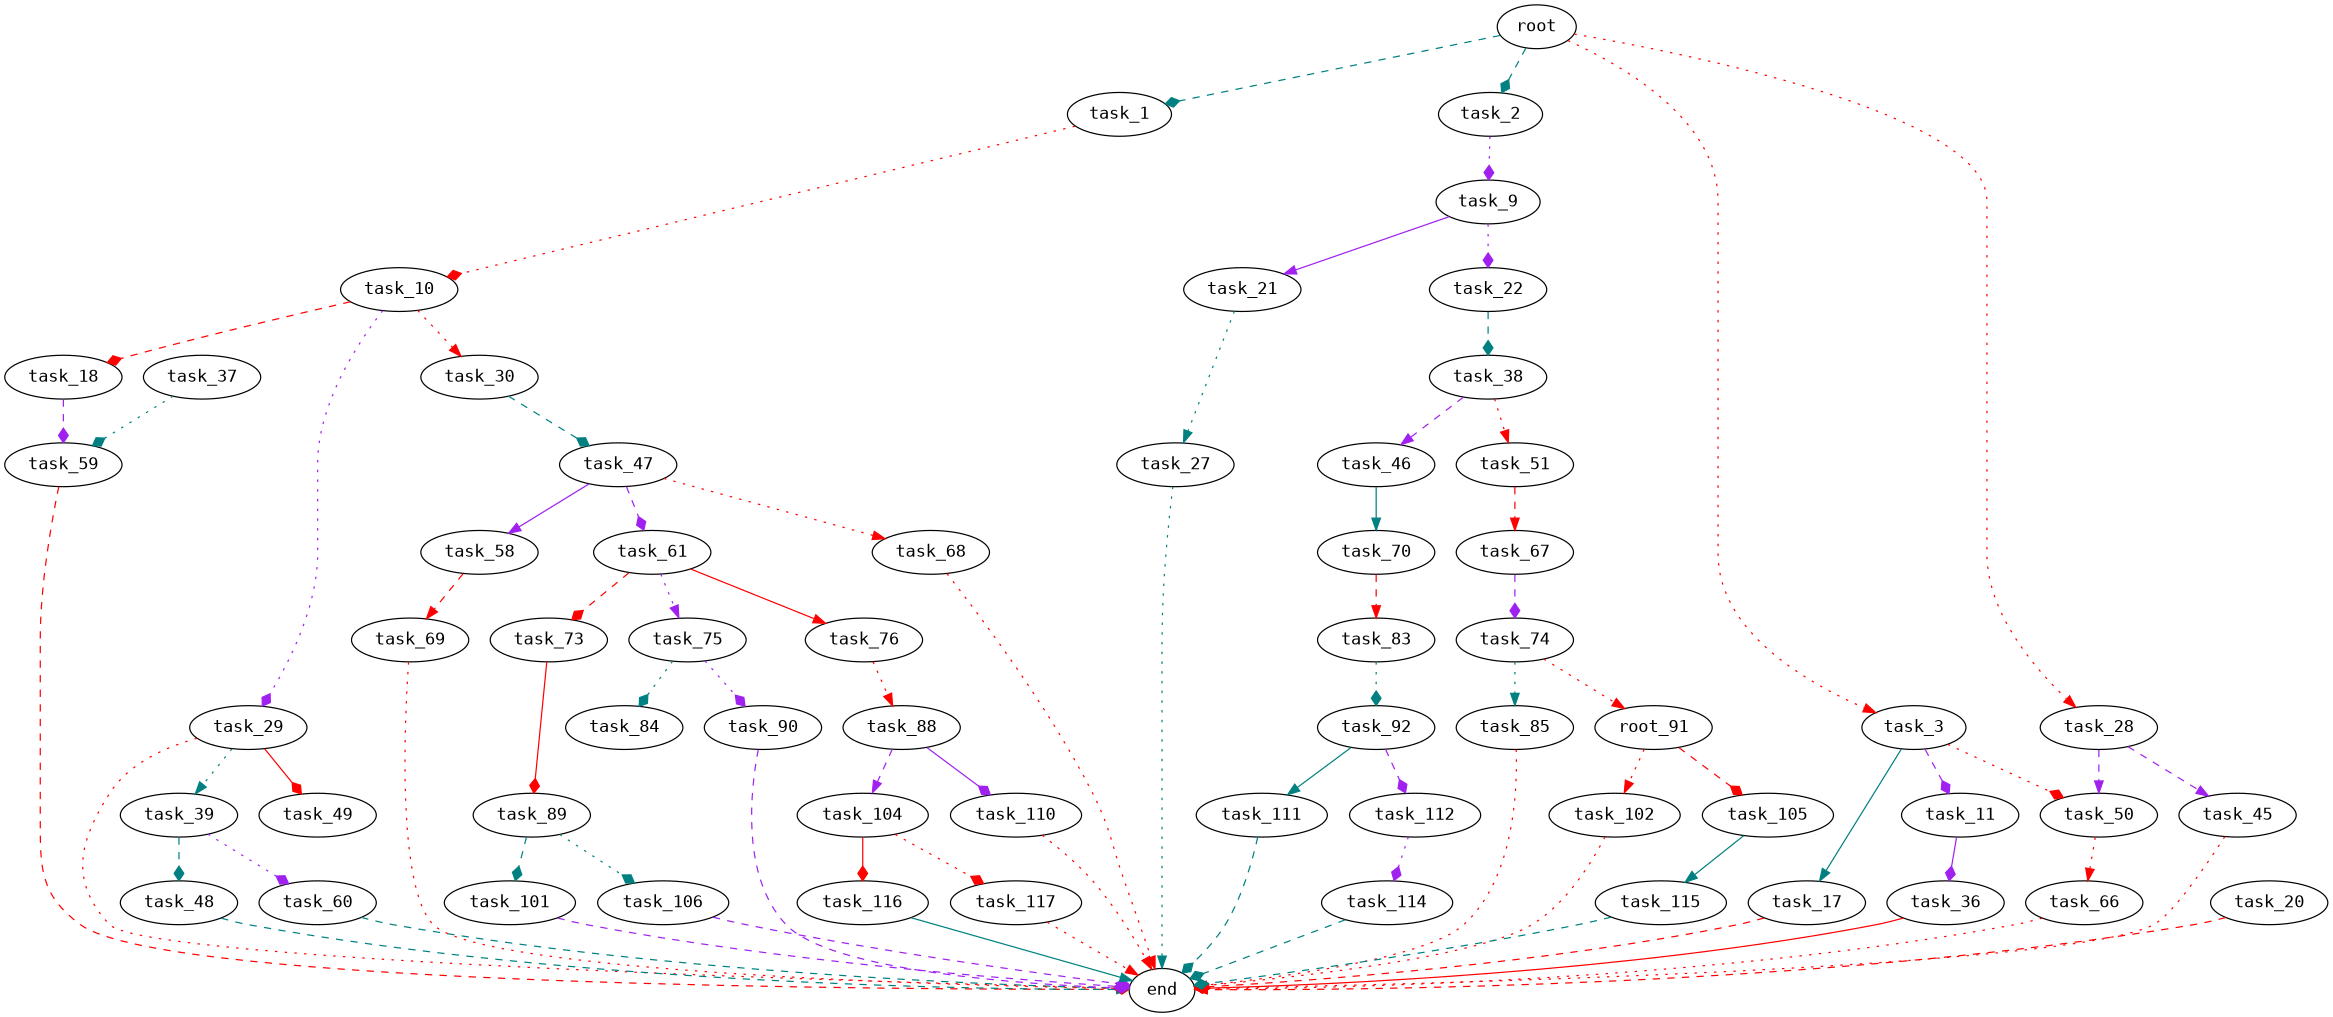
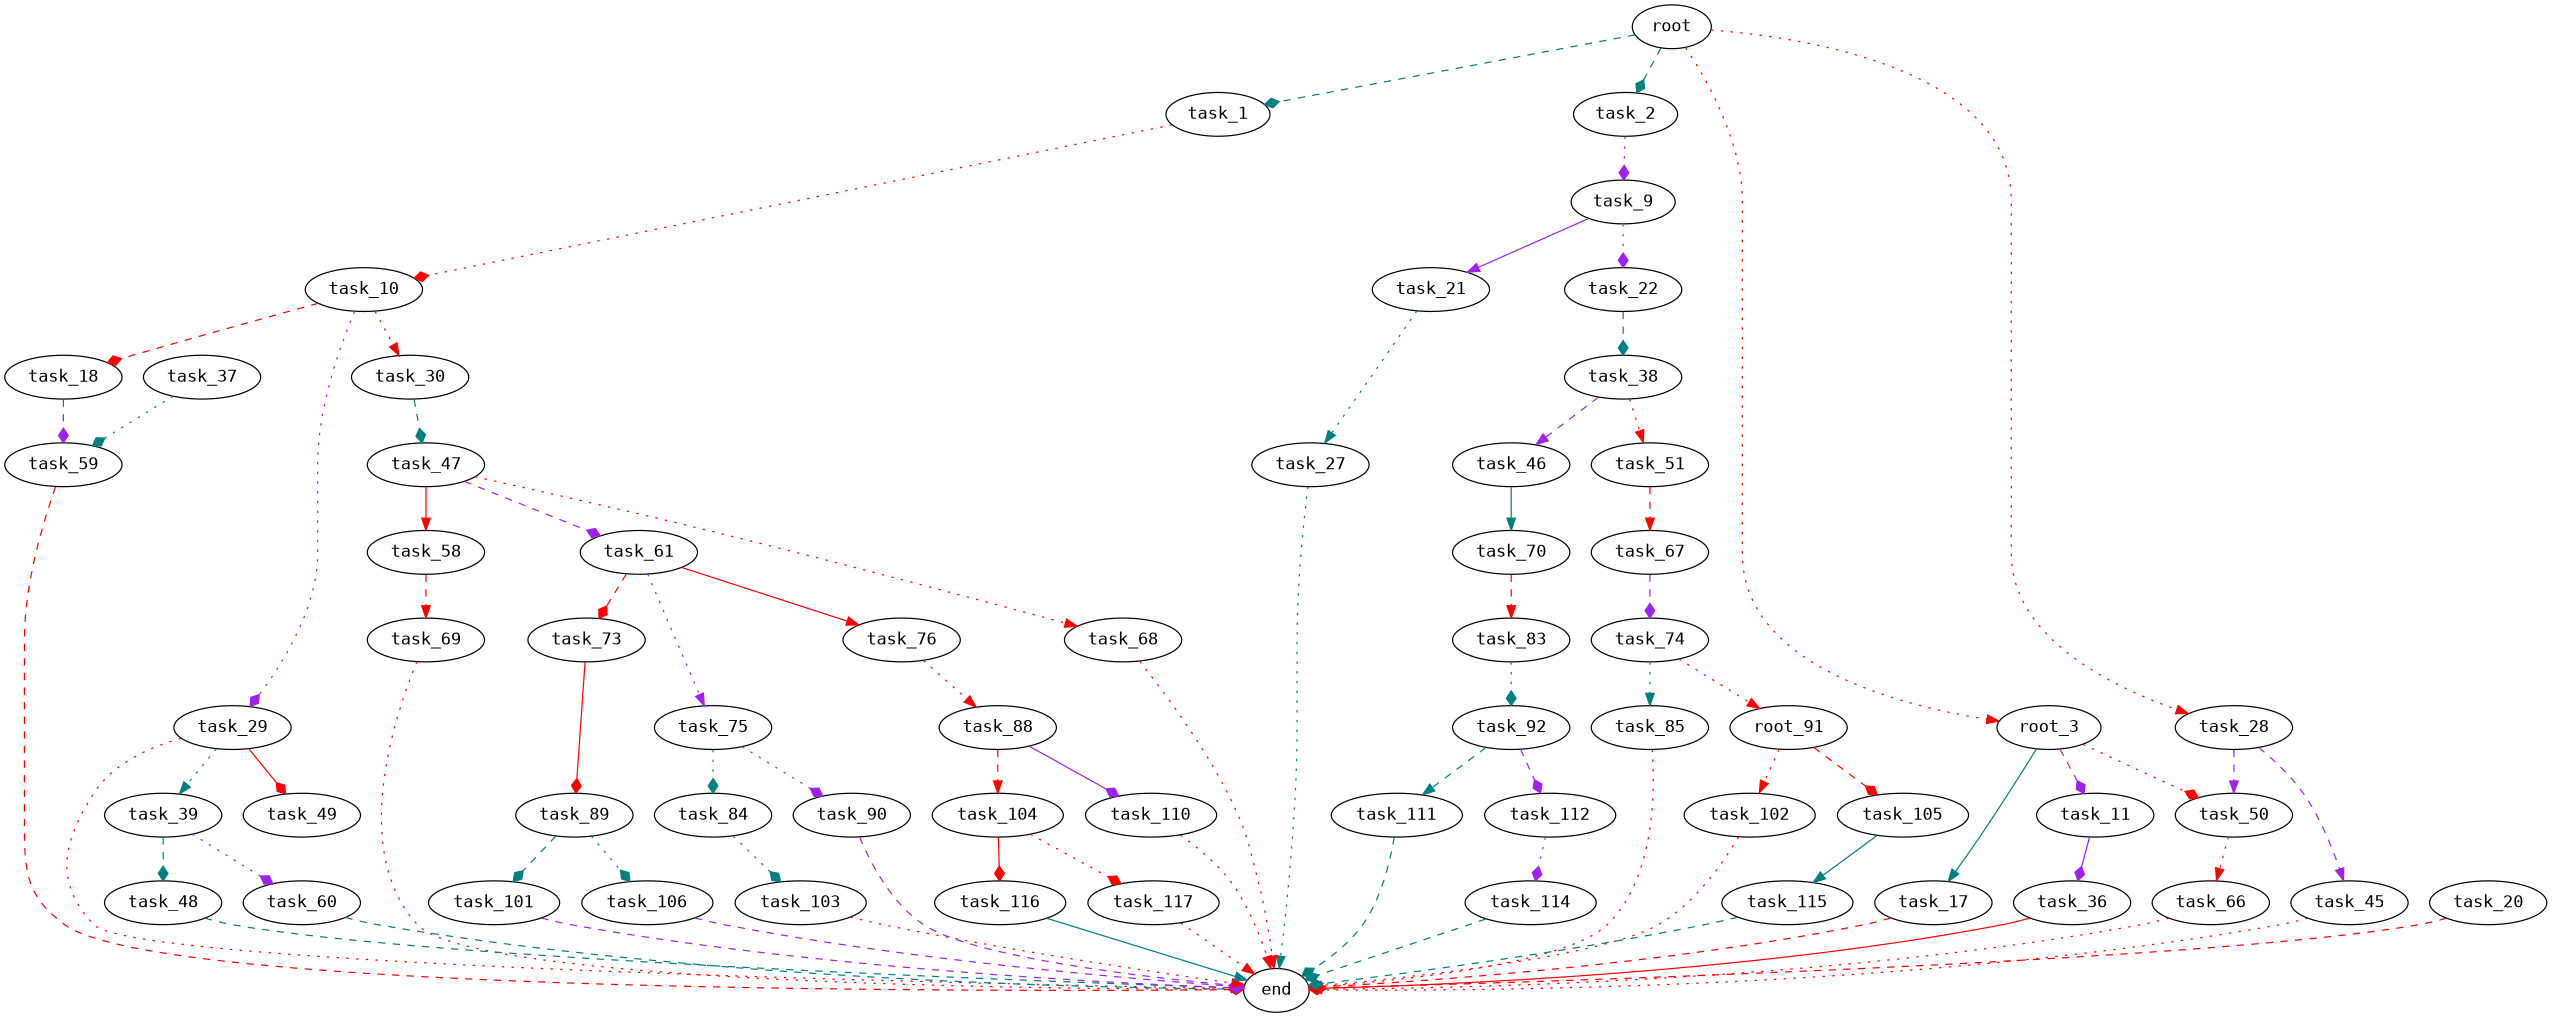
edge "task_47" -> "task_58": color purple -> red
node "task_3": label "task_3" -> "root_3"
edge "task_88" -> "task_104": color purple -> red
edge "task_92" -> "task_111": style solid -> dashed
node "task_103": added
